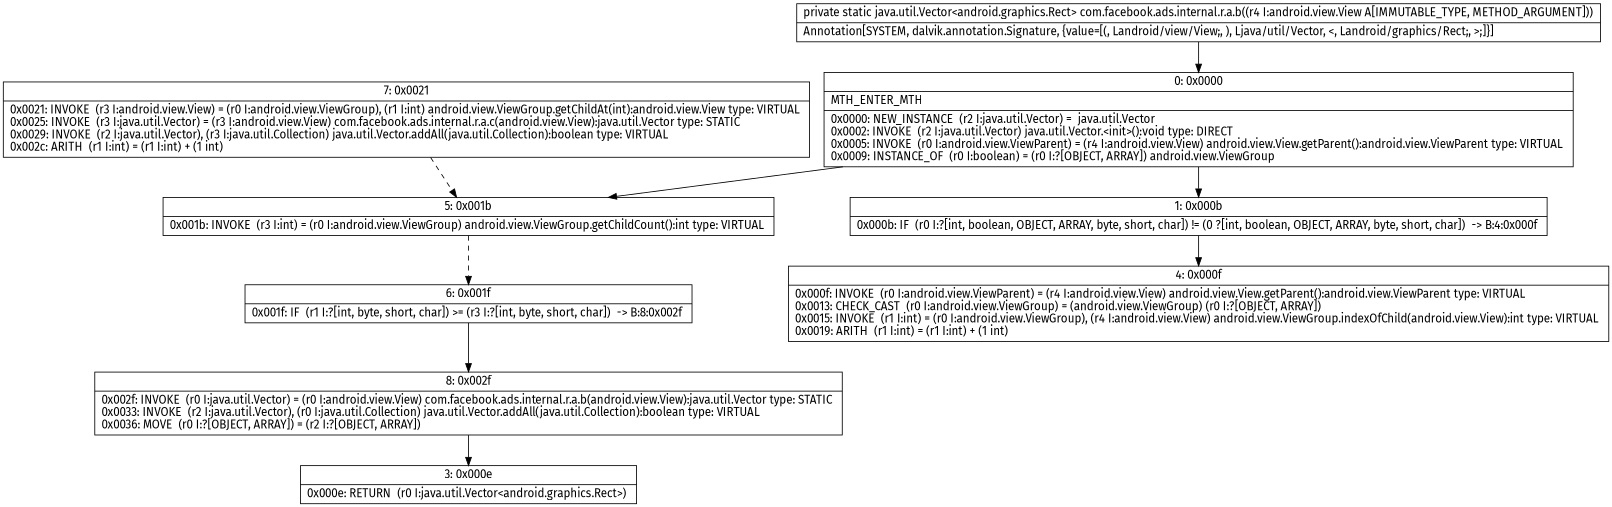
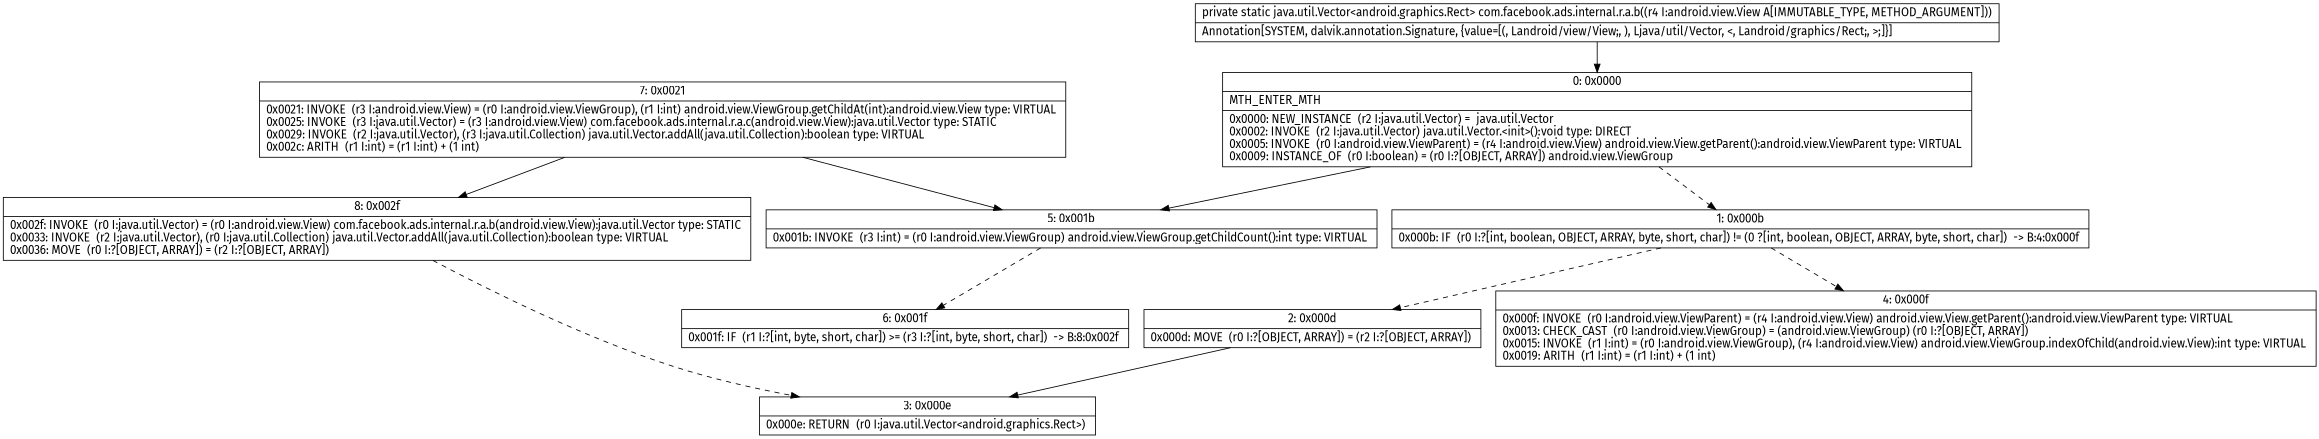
edge "7: 0x0021" -> "5: 0x001b": style dashed -> solid
edge "0: 0x0000" -> "1: 0x000b": style solid -> dashed
edge "1: 0x000b" -> "4: 0x000f": style solid -> dashed
node "2: 0x000d": added
edge "6: 0x001f" -> "8: 0x002f": now "7: 0x0021" -> "8: 0x002f"
edge "8: 0x002f" -> "3: 0x000e": style solid -> dashed
